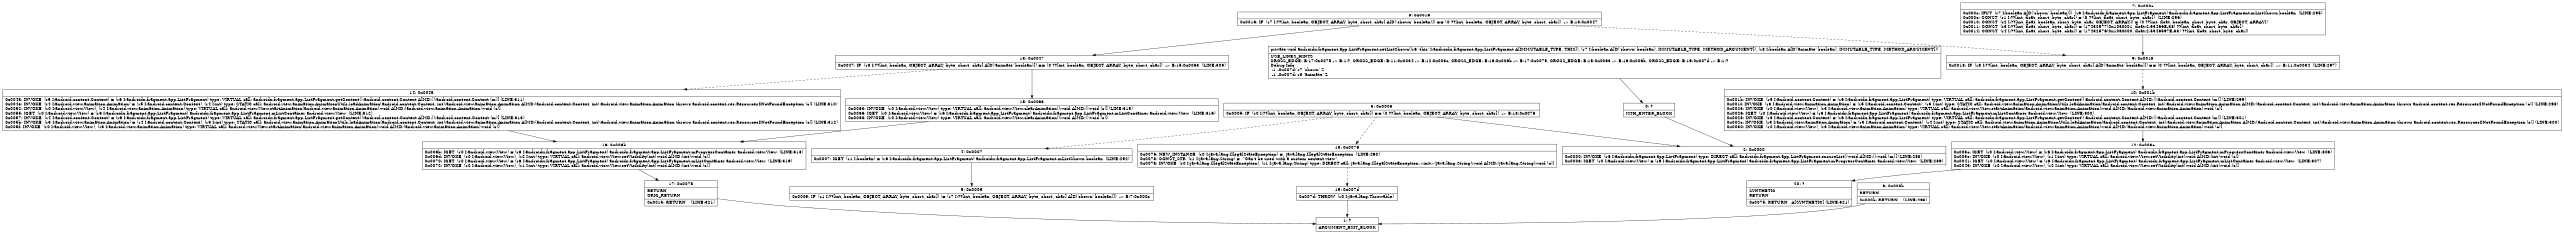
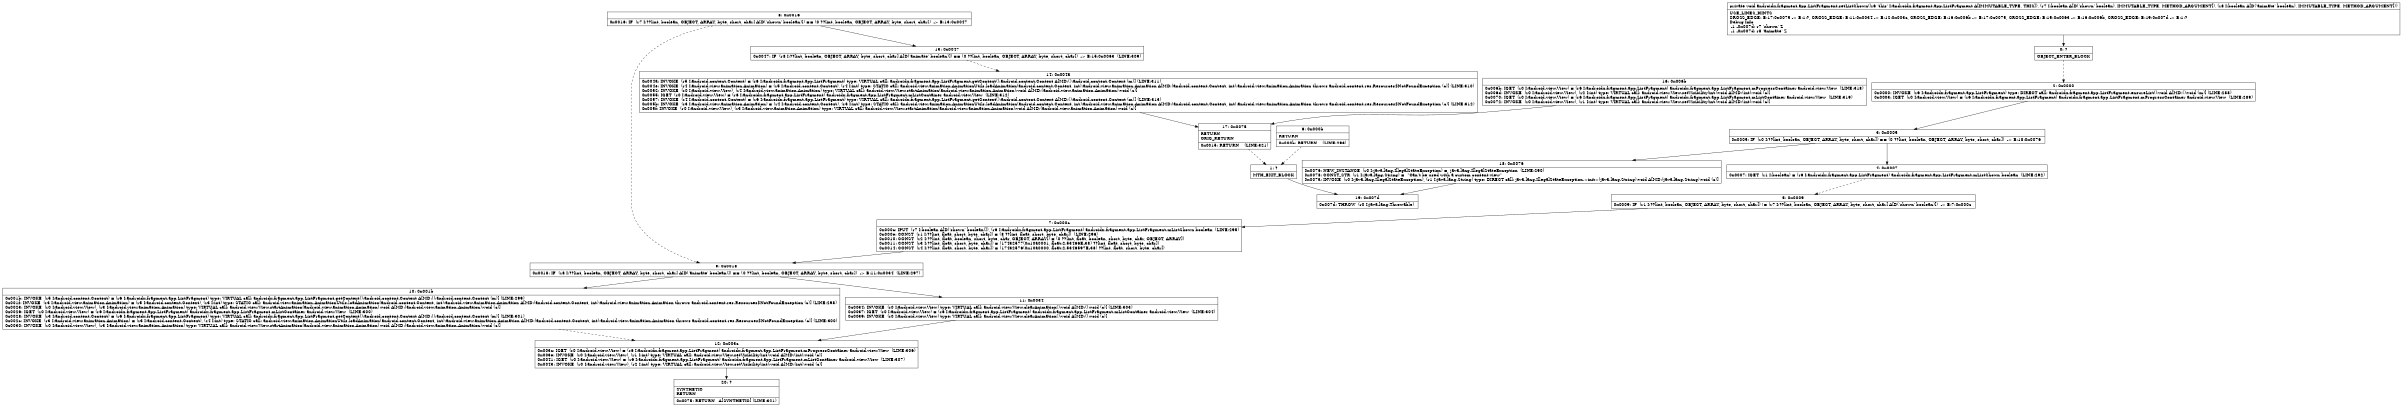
edge "9: 0x0018" -> "10: 0x001b": style dashed -> solid
node "15: 0x0063": removed
node "0: ?": text "MTH_ENTER_BLOCK" -> "OBJECT_ENTER_BLOCK"
edge "3: 0x0005" -> "18: 0x0076": style dashed -> solid
edge "0: ?" -> "2: 0x0000": style solid -> dashed
edge "3: 0x0005" -> "2: 0x0000": reversed
edge "3: 0x0005" -> "4: 0x0007": style dashed -> solid
edge "10: 0x001b" -> "12: 0x003c": style solid -> dashed
edge "14: 0x004a" -> "16: 0x006b": now "14: 0x004a" -> "17: 0x0075"
edge "4: 0x0007" -> "5: 0x0009": style solid -> dashed
edge "18: 0x0076" -> "19: 0x007d": style dashed -> solid
edge "19: 0x007d" -> "1: ?": reversed
edge "17: 0x0075" -> "1: ?": style solid -> dashed
edge "5: 0x0009" -> "7: 0x000c": added
edge "6: 0x000b" -> "1: ?": style solid -> dashed
node "1: ?": text "ARGUMENT_EXIT_BLOCK" -> "MTH_EXIT_BLOCK"
node "11: 0x0034": added
